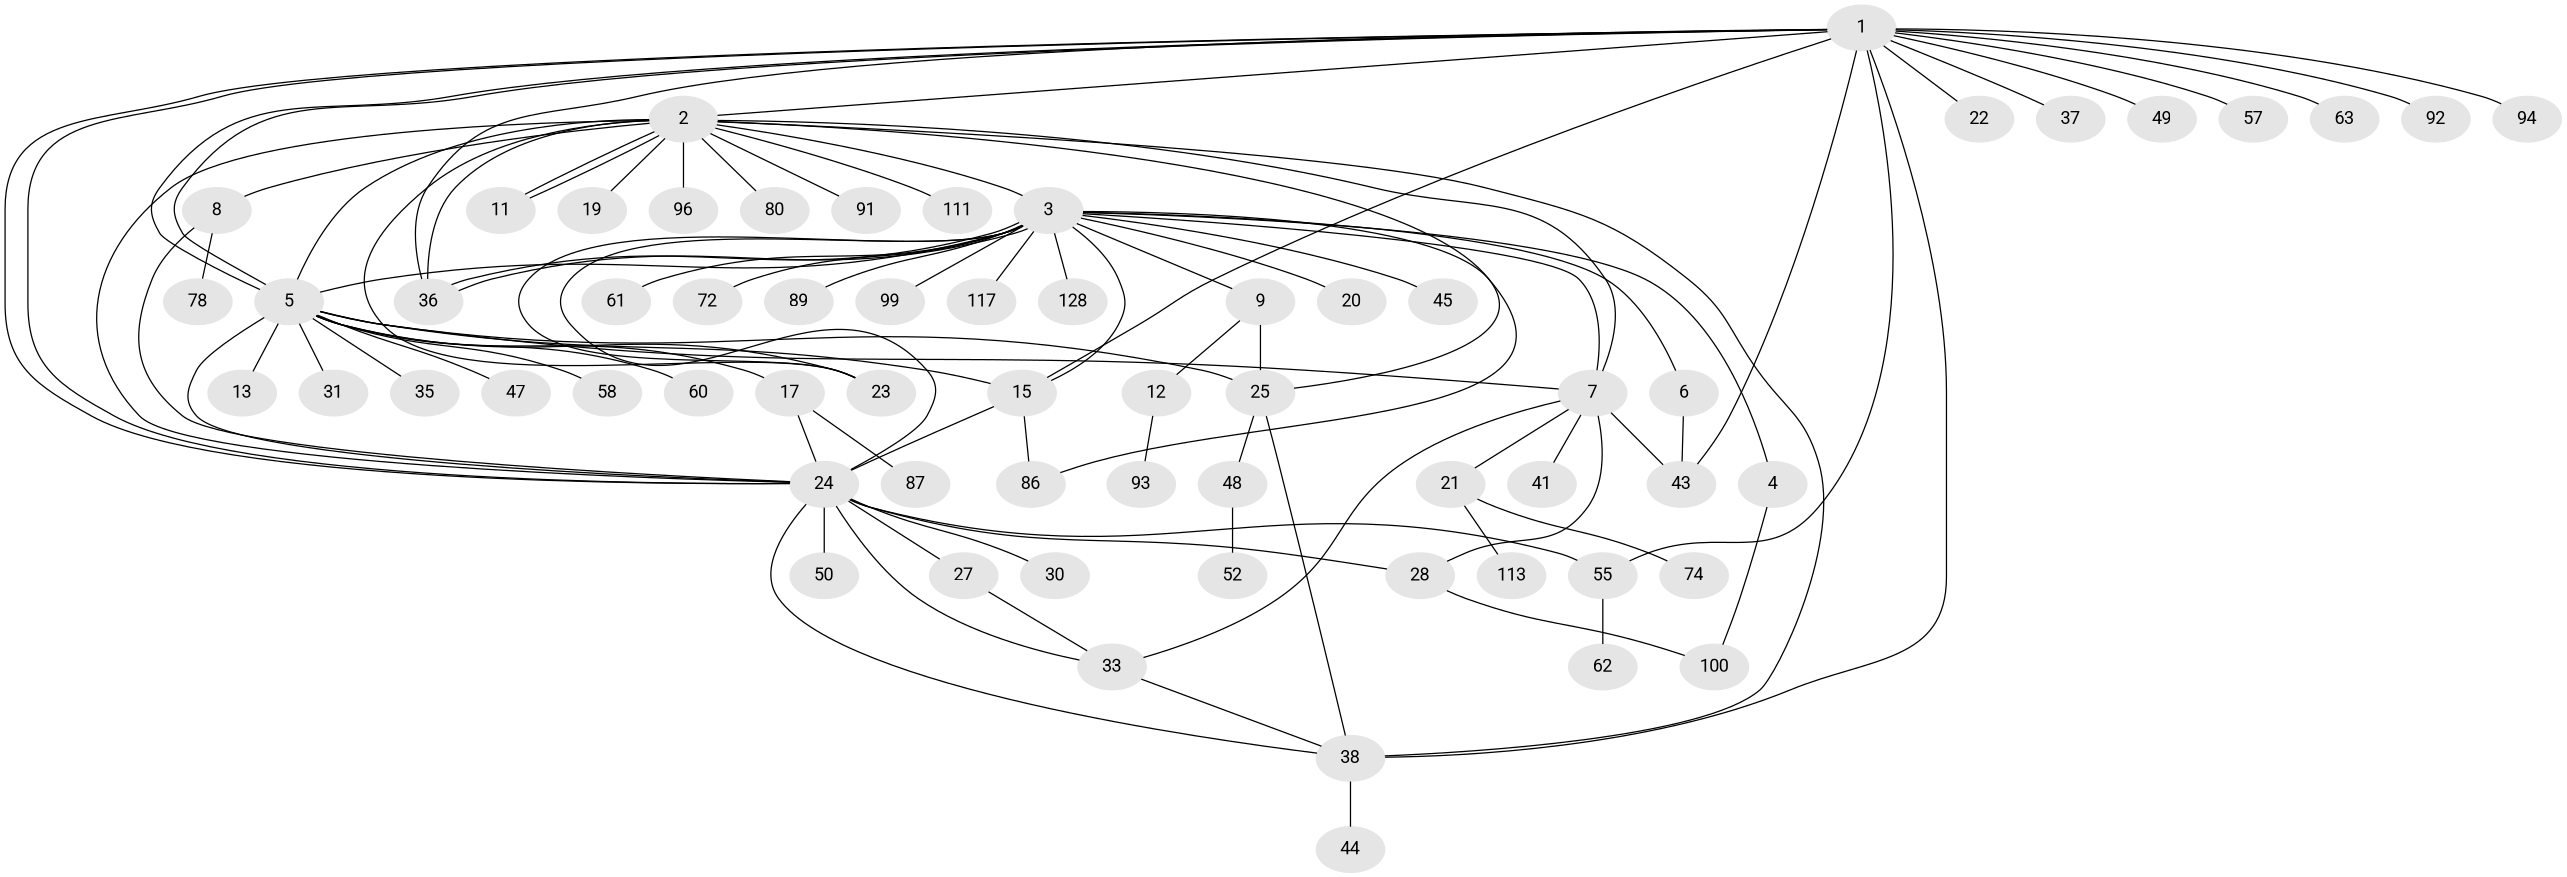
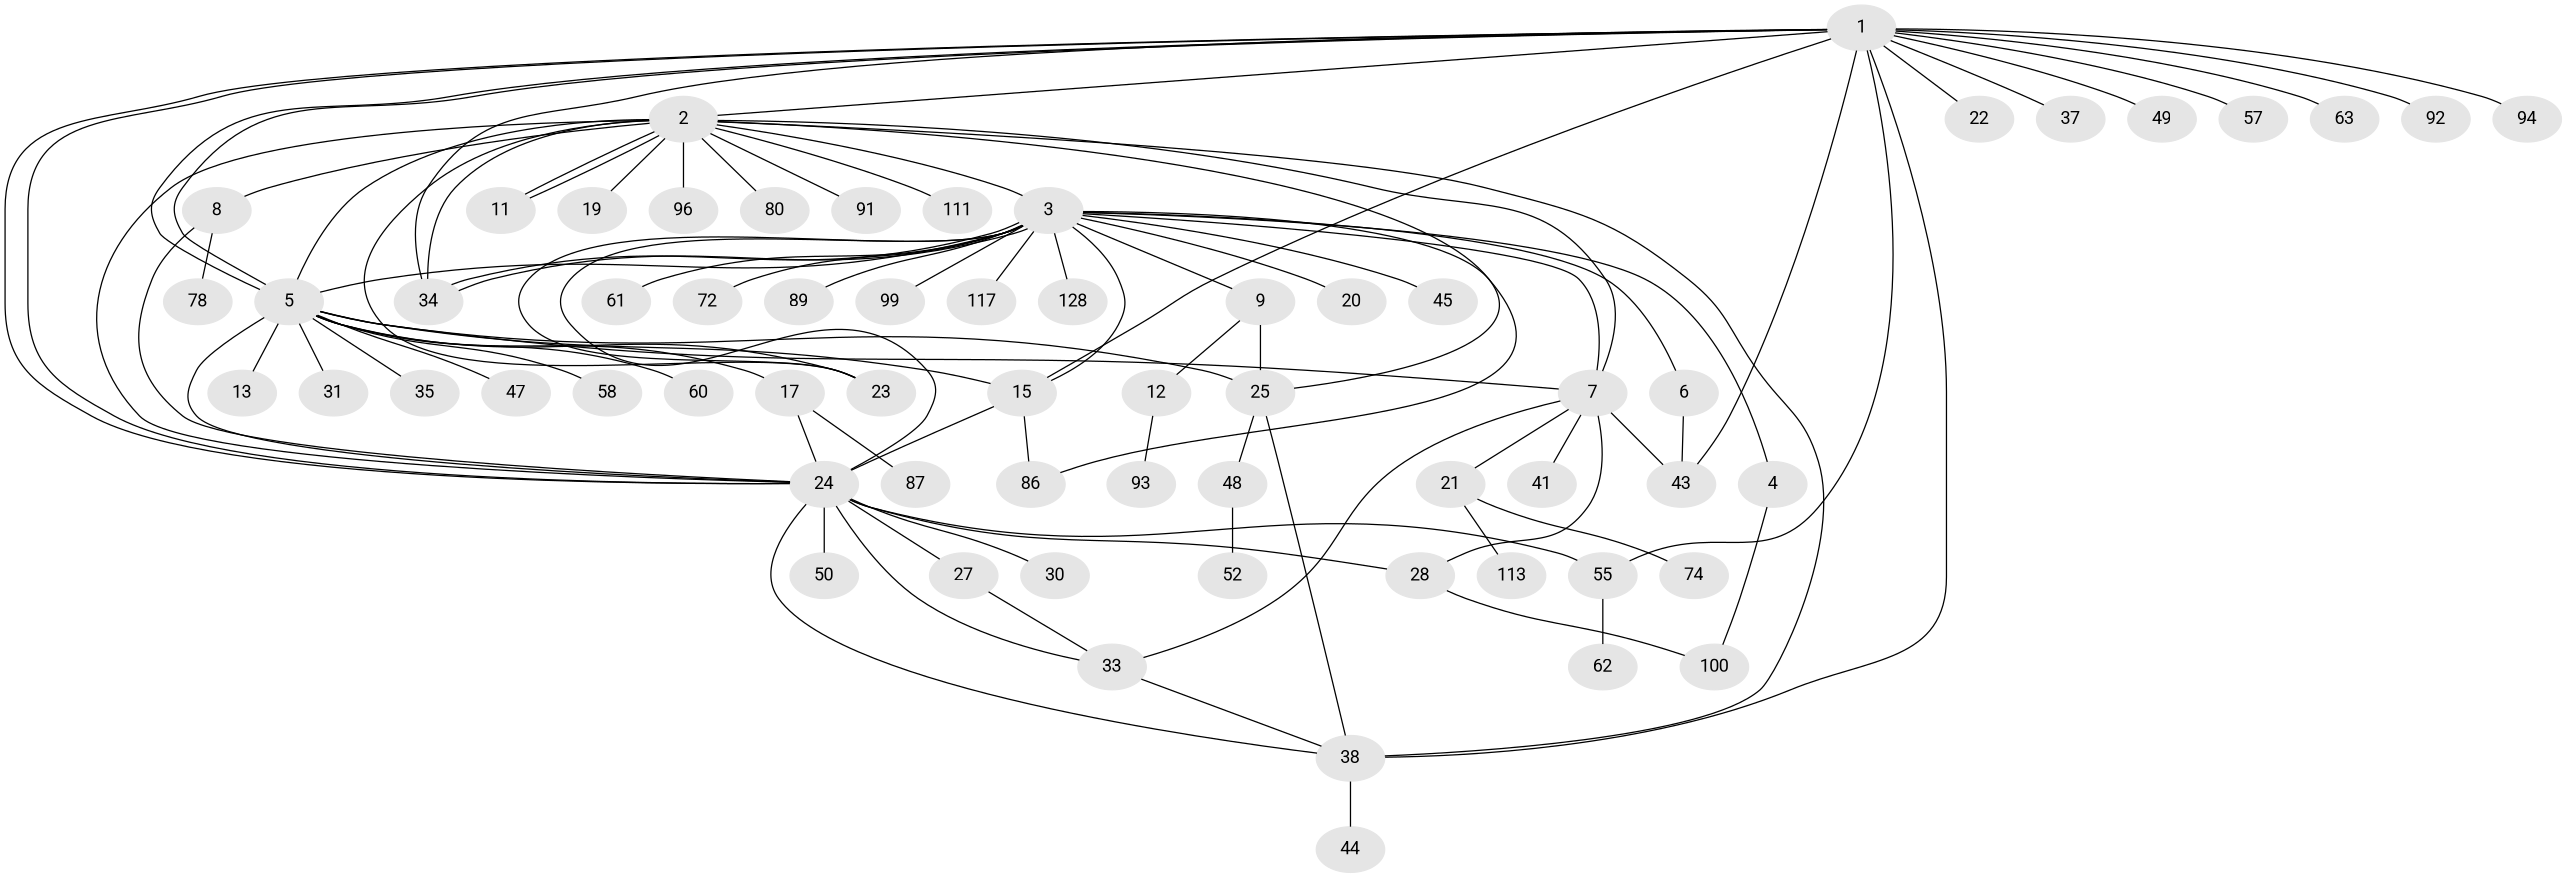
node "36": label "36" -> "34"
